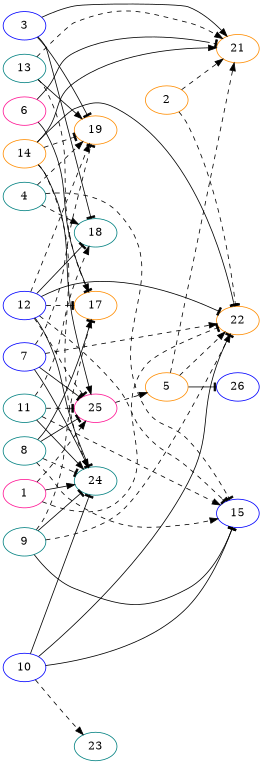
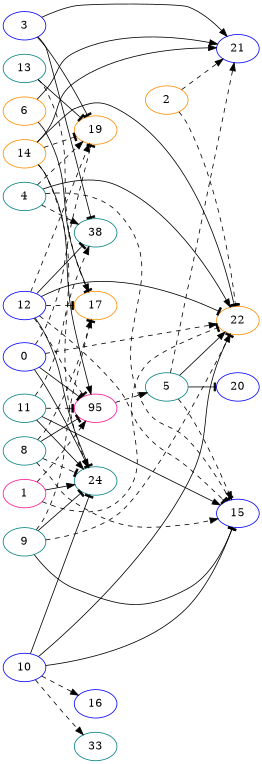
edge "13" -> "21": removed
edge "6" -> "21": arrowhead tee -> normal
node "21": color darkorange -> blue
edge "13" -> "19": arrowhead normal -> tee
node "6": color deeppink -> darkorange
edge "4" -> "22": added
node "18": label "18" -> "38"
edge "5" -> "22": style dashed -> solid
node "7": label "7" -> "0"
node "5": color darkorange -> teal
node "26": label "26" -> "20"
edge "8" -> "17": style solid -> dashed
node "25": label "25" -> "95"
edge "5" -> "15": added
edge "11" -> "15": style dashed -> solid
node "16": added
node "23": label "23" -> "33"
